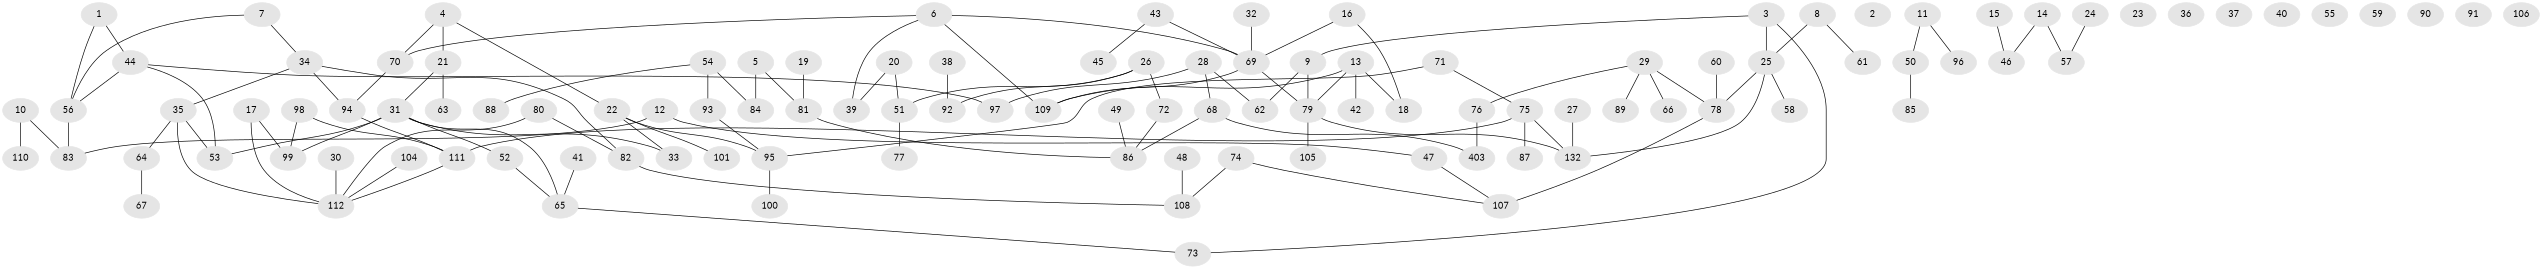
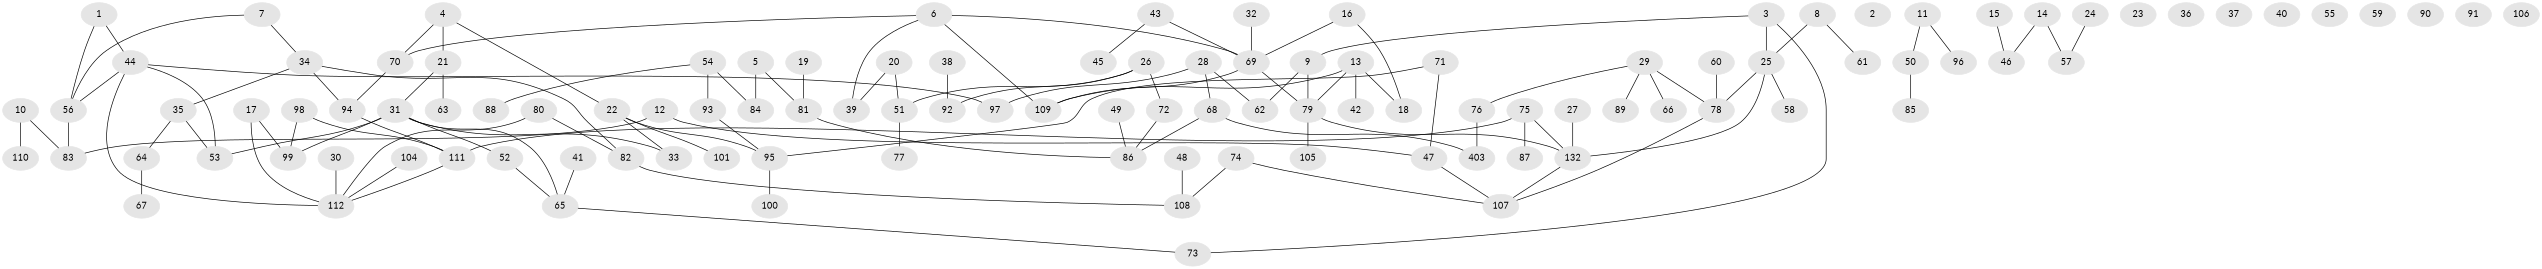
edge "71" -- "75": now "71" -- "47"
edge "132" -- "107": added
edge "35" -- "112": now "44" -- "112"
